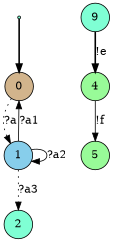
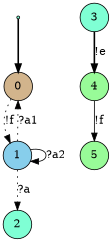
node "9": label "9" -> "3"
edge "0" -> "1": label "?a" -> "!f"
edge "1" -> "0": style solid -> dotted
edge "1" -> "2": label "?a3" -> "?a"
